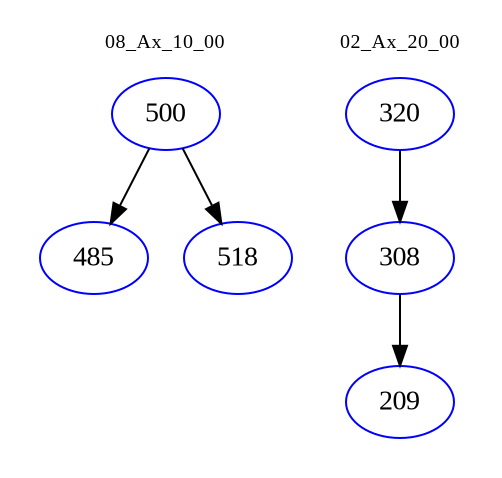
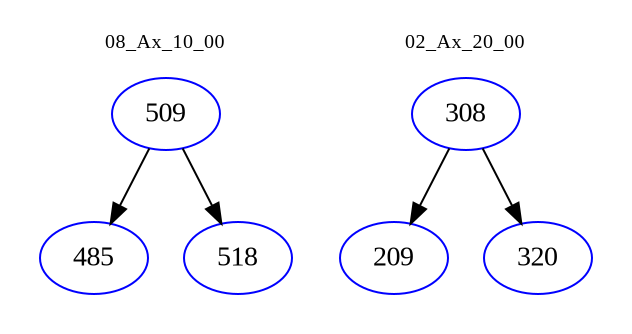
node "500": label "500" -> "509"
edge "320" -> "308": reversed
